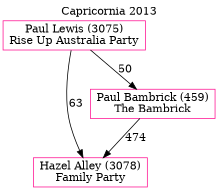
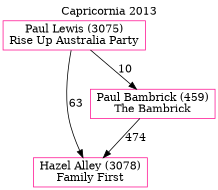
edge "Paul Lewis (3075) Rise Up Australia Party" -> "Paul Bambrick (459) The Bambrick": label "50" -> "10"
node "Hazel Alley (3078) Family Party": label "Hazel Alley (3078) Family Party" -> "Hazel Alley (3078) Family First"
